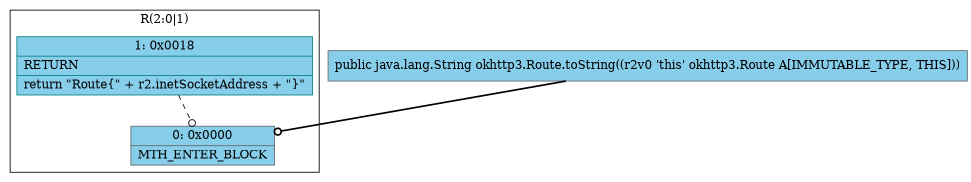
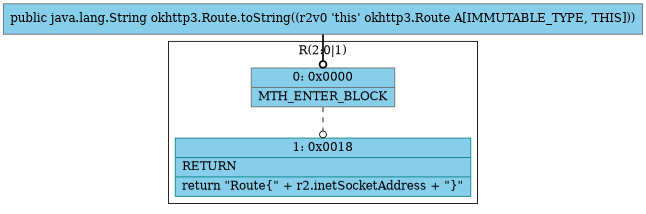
edge "1: 0x0018" -> "0: 0x0000": reversed
